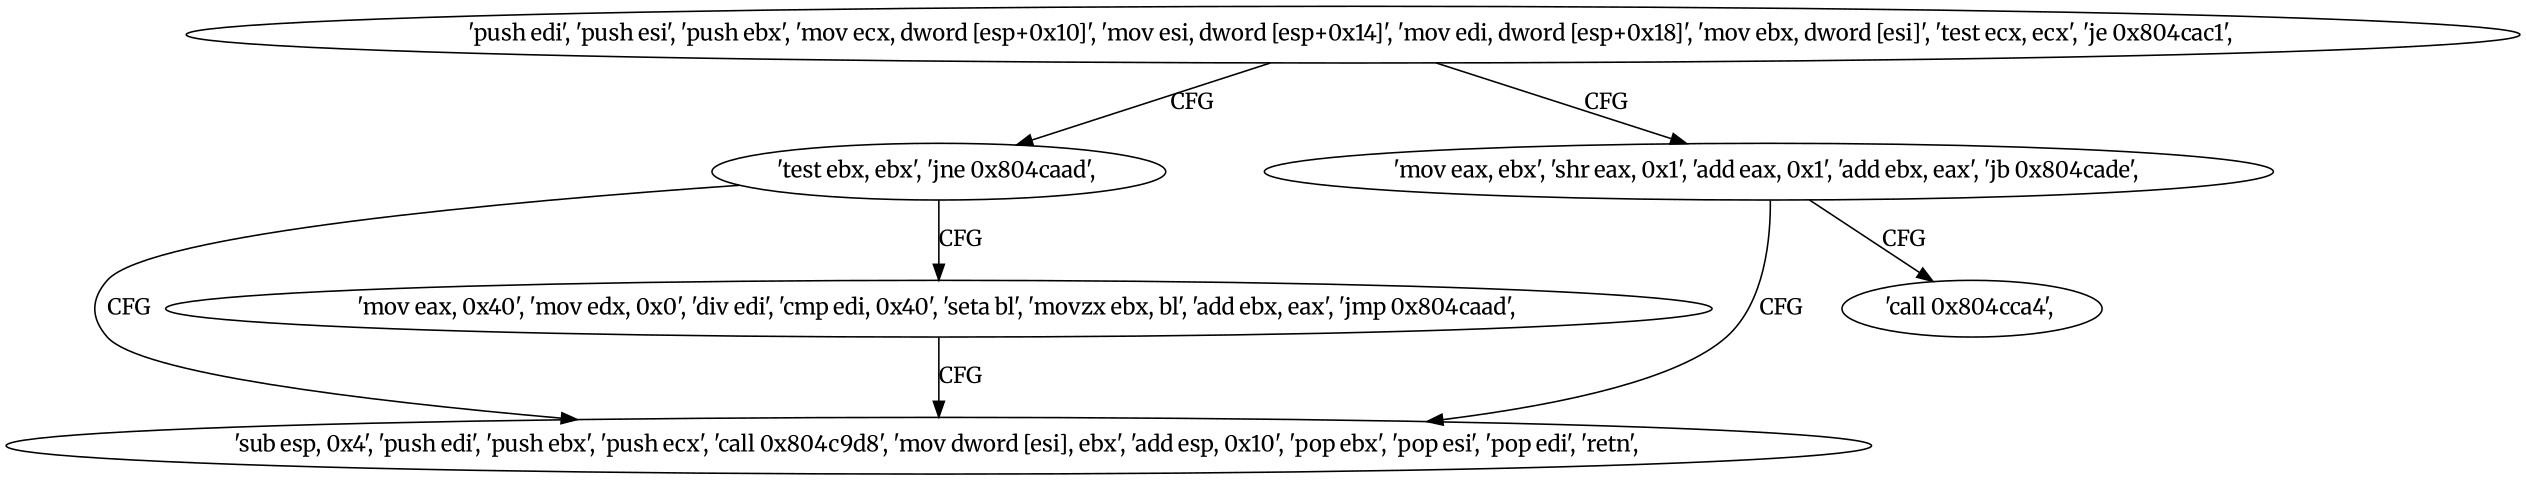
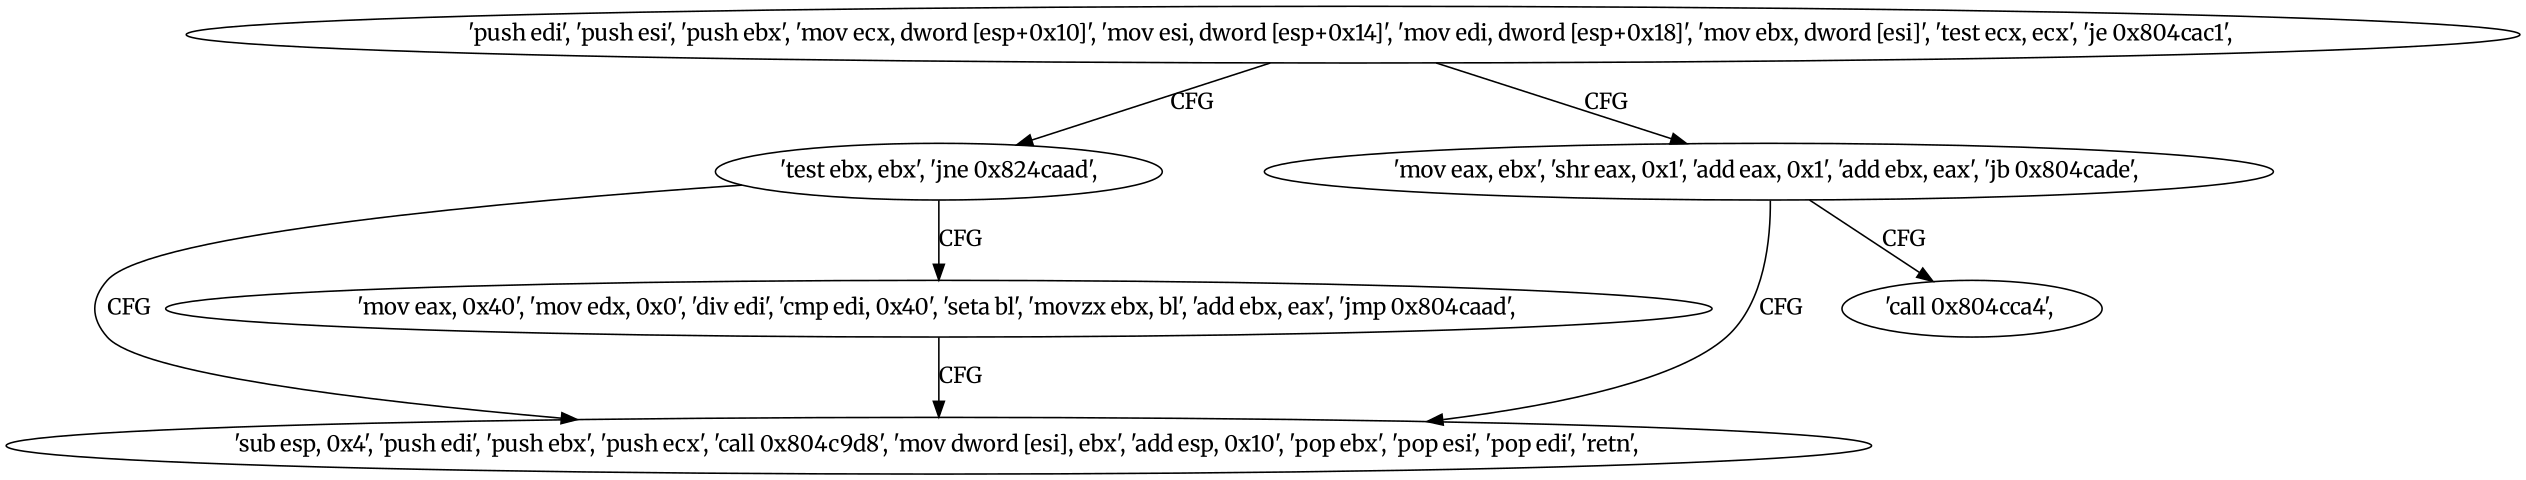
node "'test ebx, ebx', 'jne 0x804caad',": label "'test ebx, ebx', 'jne 0x804caad'," -> "'test ebx, ebx', 'jne 0x824caad',"
